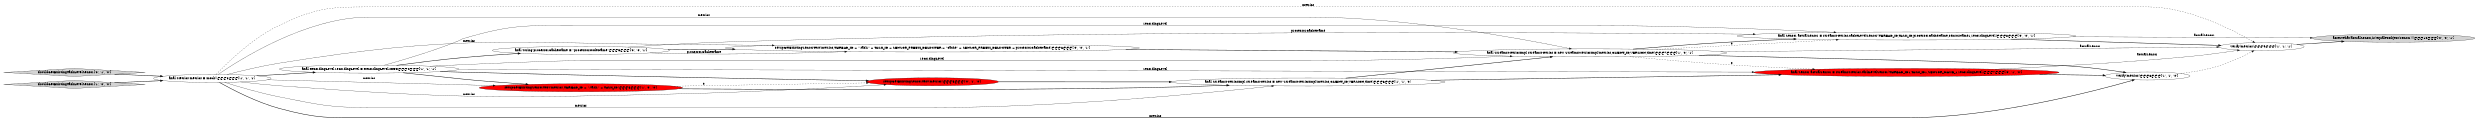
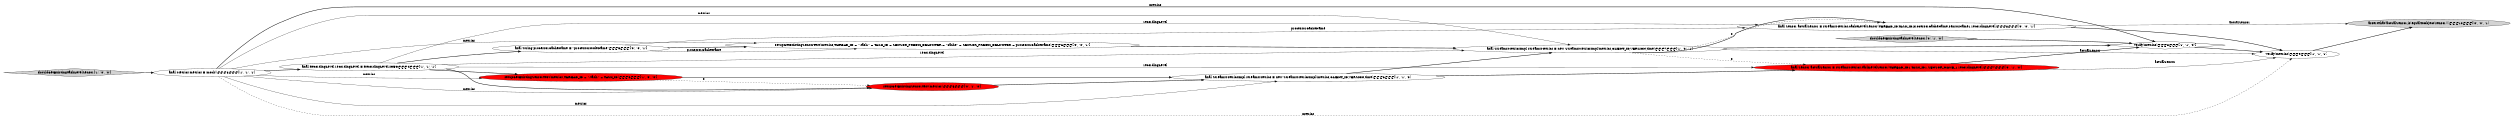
edge "verify(metrics)@@@8@@@['1', '1', '0']" -> "verify(metrics)@@@9@@@['1', '1', '1']": style dashed -> bold
edge "shouldGetExistingTaskLevelSensor['0', '1', '0']" -> "final Metrics metrics = mock()@@@3@@@['1', '1', '1']": now "shouldGetExistingTaskLevelSensor['0', '1', '0']" -> "verify(metrics)@@@8@@@['1', '1', '0']"
node "verify(metrics)@@@8@@@['1', '1', '0']": shape ellipse -> diamond
